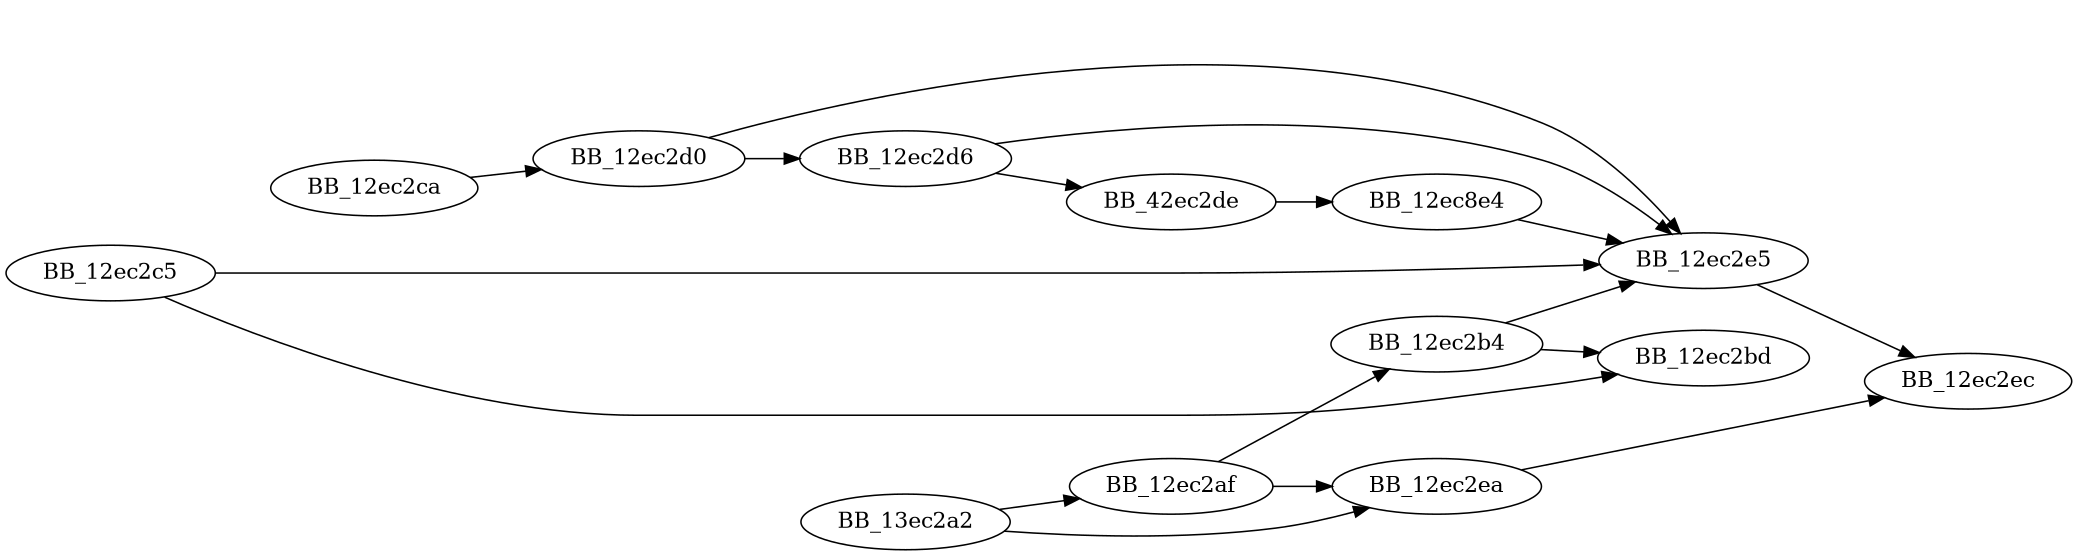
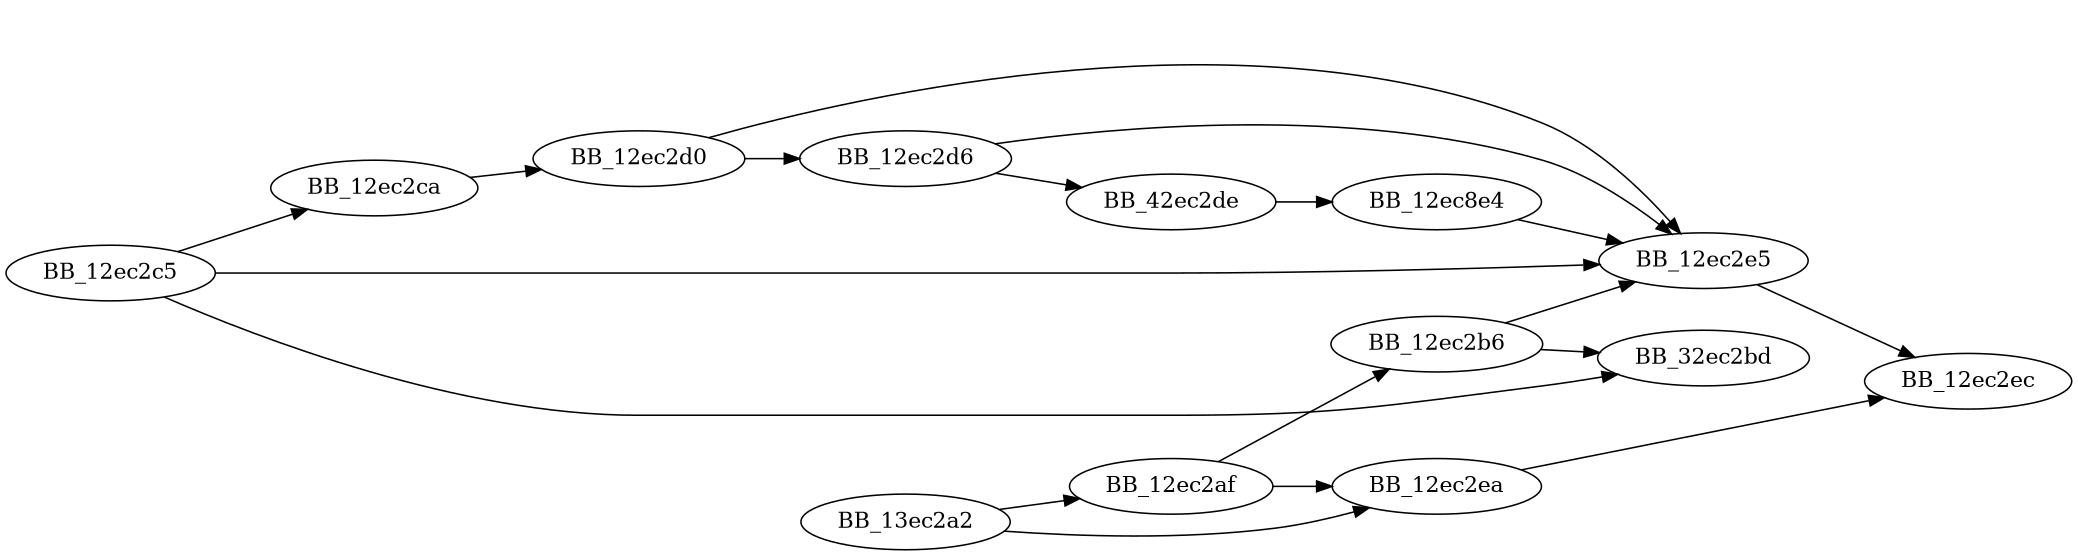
edge "BB_12ec2c5" -> "BB_12ec2ca": added
node "BB_12ec2b4": label "BB_12ec2b4" -> "BB_12ec2b6"
node "BB_12ec2bd": label "BB_12ec2bd" -> "BB_32ec2bd"
